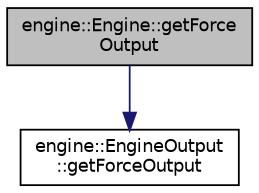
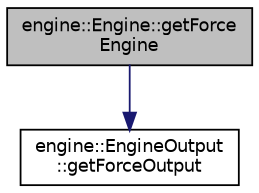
node "engine::Engine::getForce Output": label "engine::Engine::getForce Output" -> "engine::Engine::getForce Engine"
